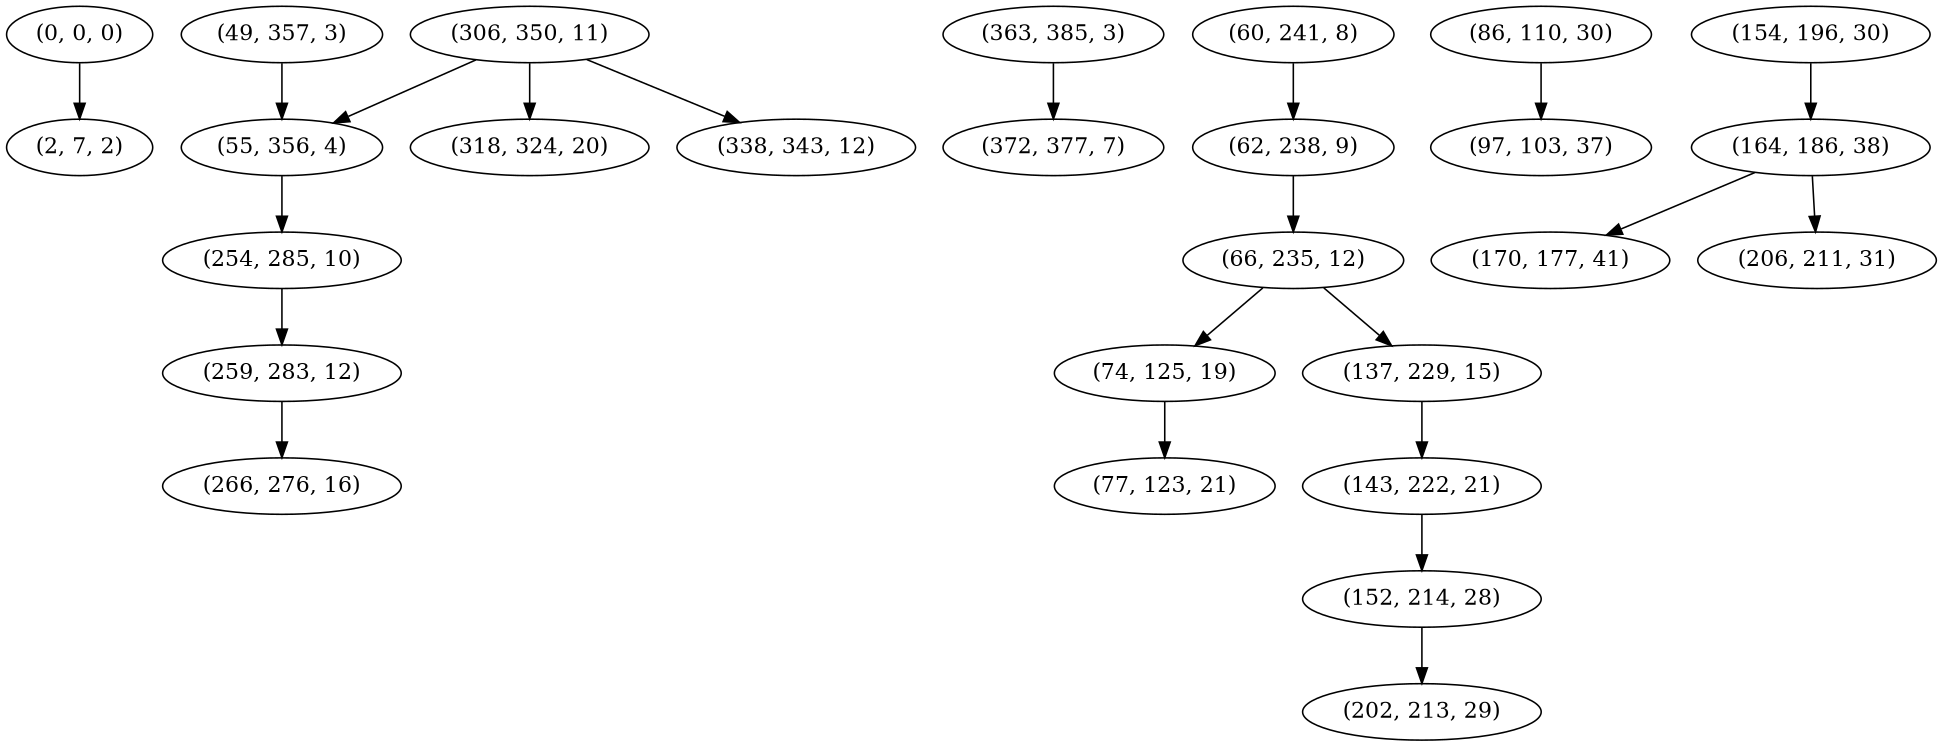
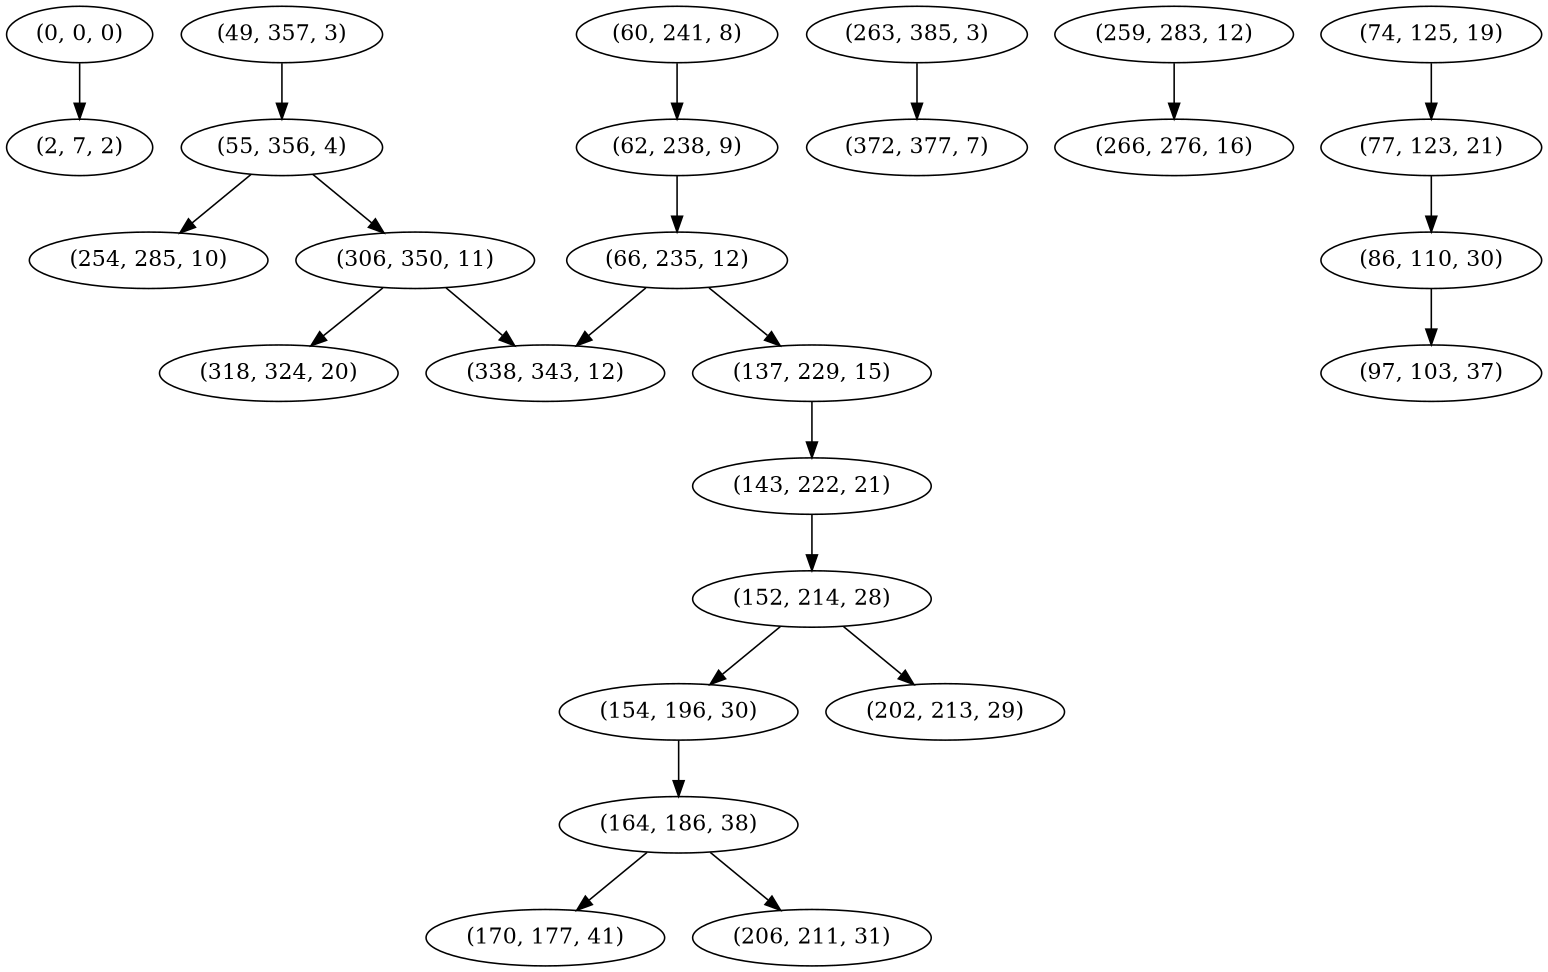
node "(363, 385, 3)": label "(363, 385, 3)" -> "(263, 385, 3)"
edge "(306, 350, 11)" -> "(55, 356, 4)": reversed
edge "(77, 123, 21)" -> "(86, 110, 30)": added
edge "(254, 285, 10)" -> "(259, 283, 12)": removed
edge "(66, 235, 12)" -> "(74, 125, 19)": now "(66, 235, 12)" -> "(338, 343, 12)"
edge "(152, 214, 28)" -> "(154, 196, 30)": added
